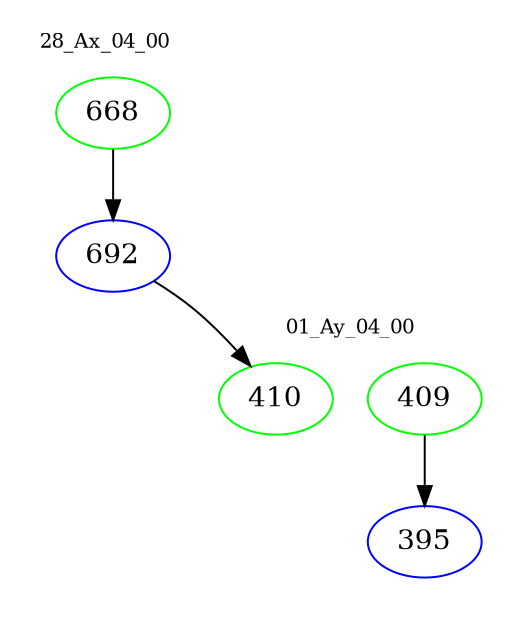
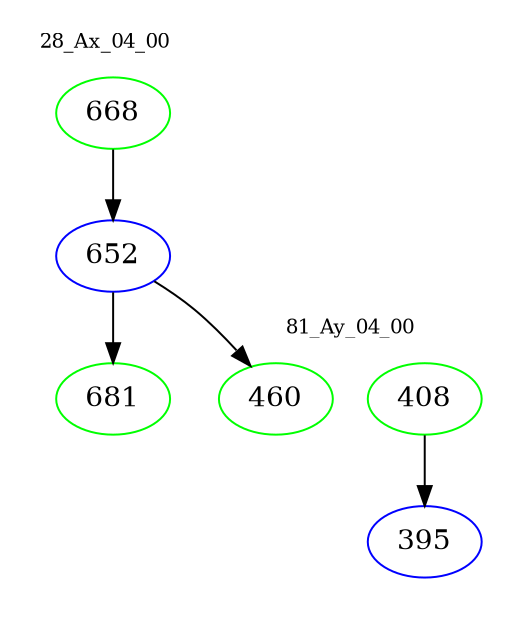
node "692": label "692" -> "652"
cluster "01_Ay_04_00": label "01_Ay_04_00" -> "81_Ay_04_00"
node "681": added
node "410": label "410" -> "460"
node "409": label "409" -> "408"
